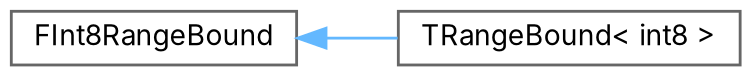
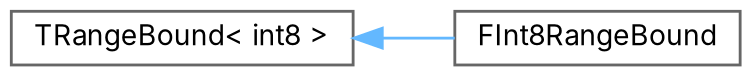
edge "TRangeBound< int8 >" -> "FInt8RangeBound": reversed
